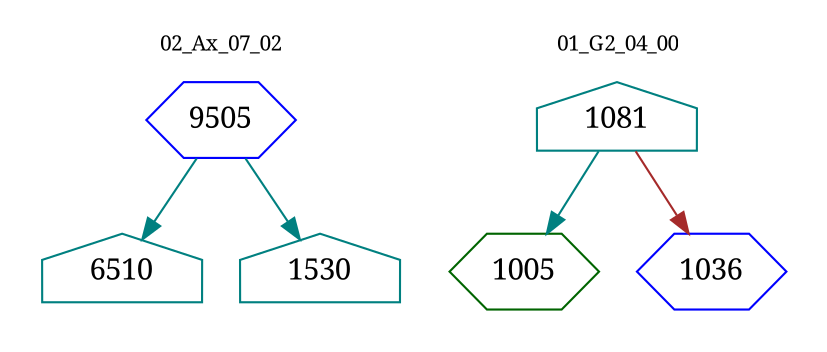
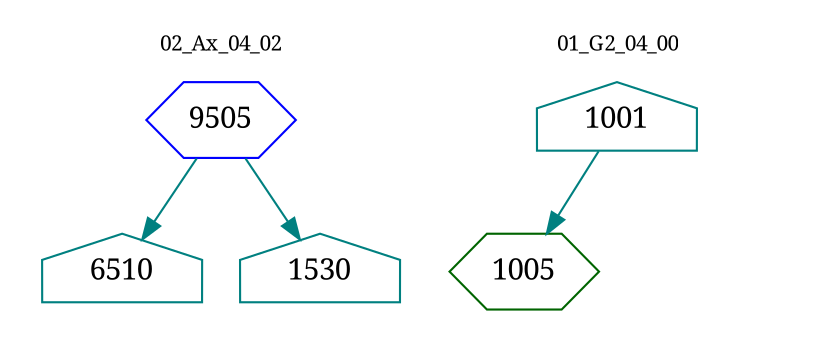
cluster "02_Ax_07_02": label "02_Ax_07_02" -> "02_Ax_04_02"
node "1081": label "1081" -> "1001"
node "1036": removed
